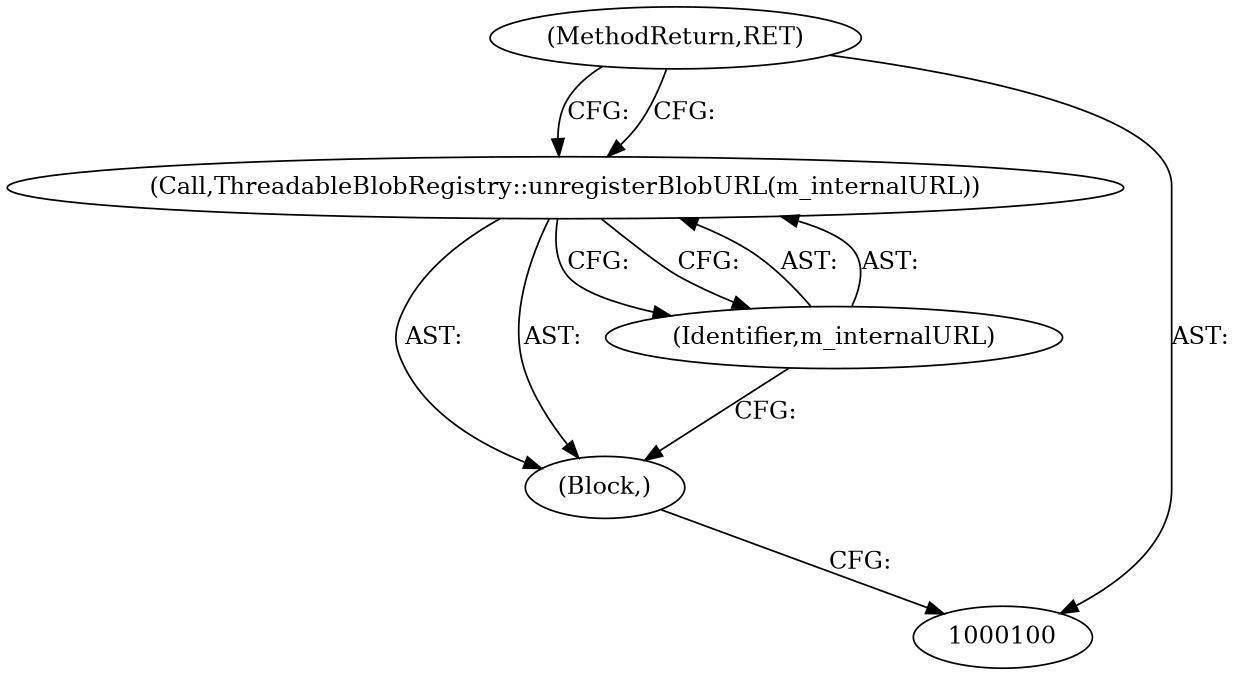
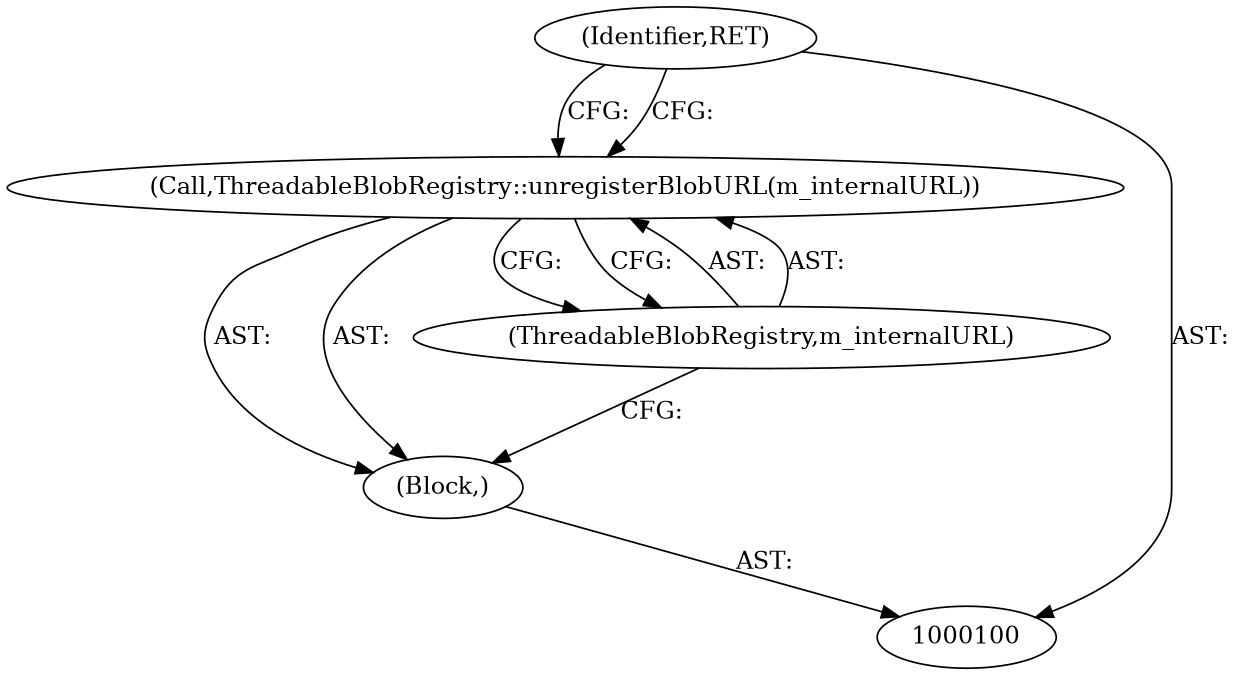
node "(MethodReturn,RET)": label "(MethodReturn,RET)" -> "(Identifier,RET)"
node "(Identifier,m_internalURL)": label "(Identifier,m_internalURL)" -> "(ThreadableBlobRegistry,m_internalURL)"
edge "(Block,)" -> "1000100": label "CFG: " -> "AST: "
